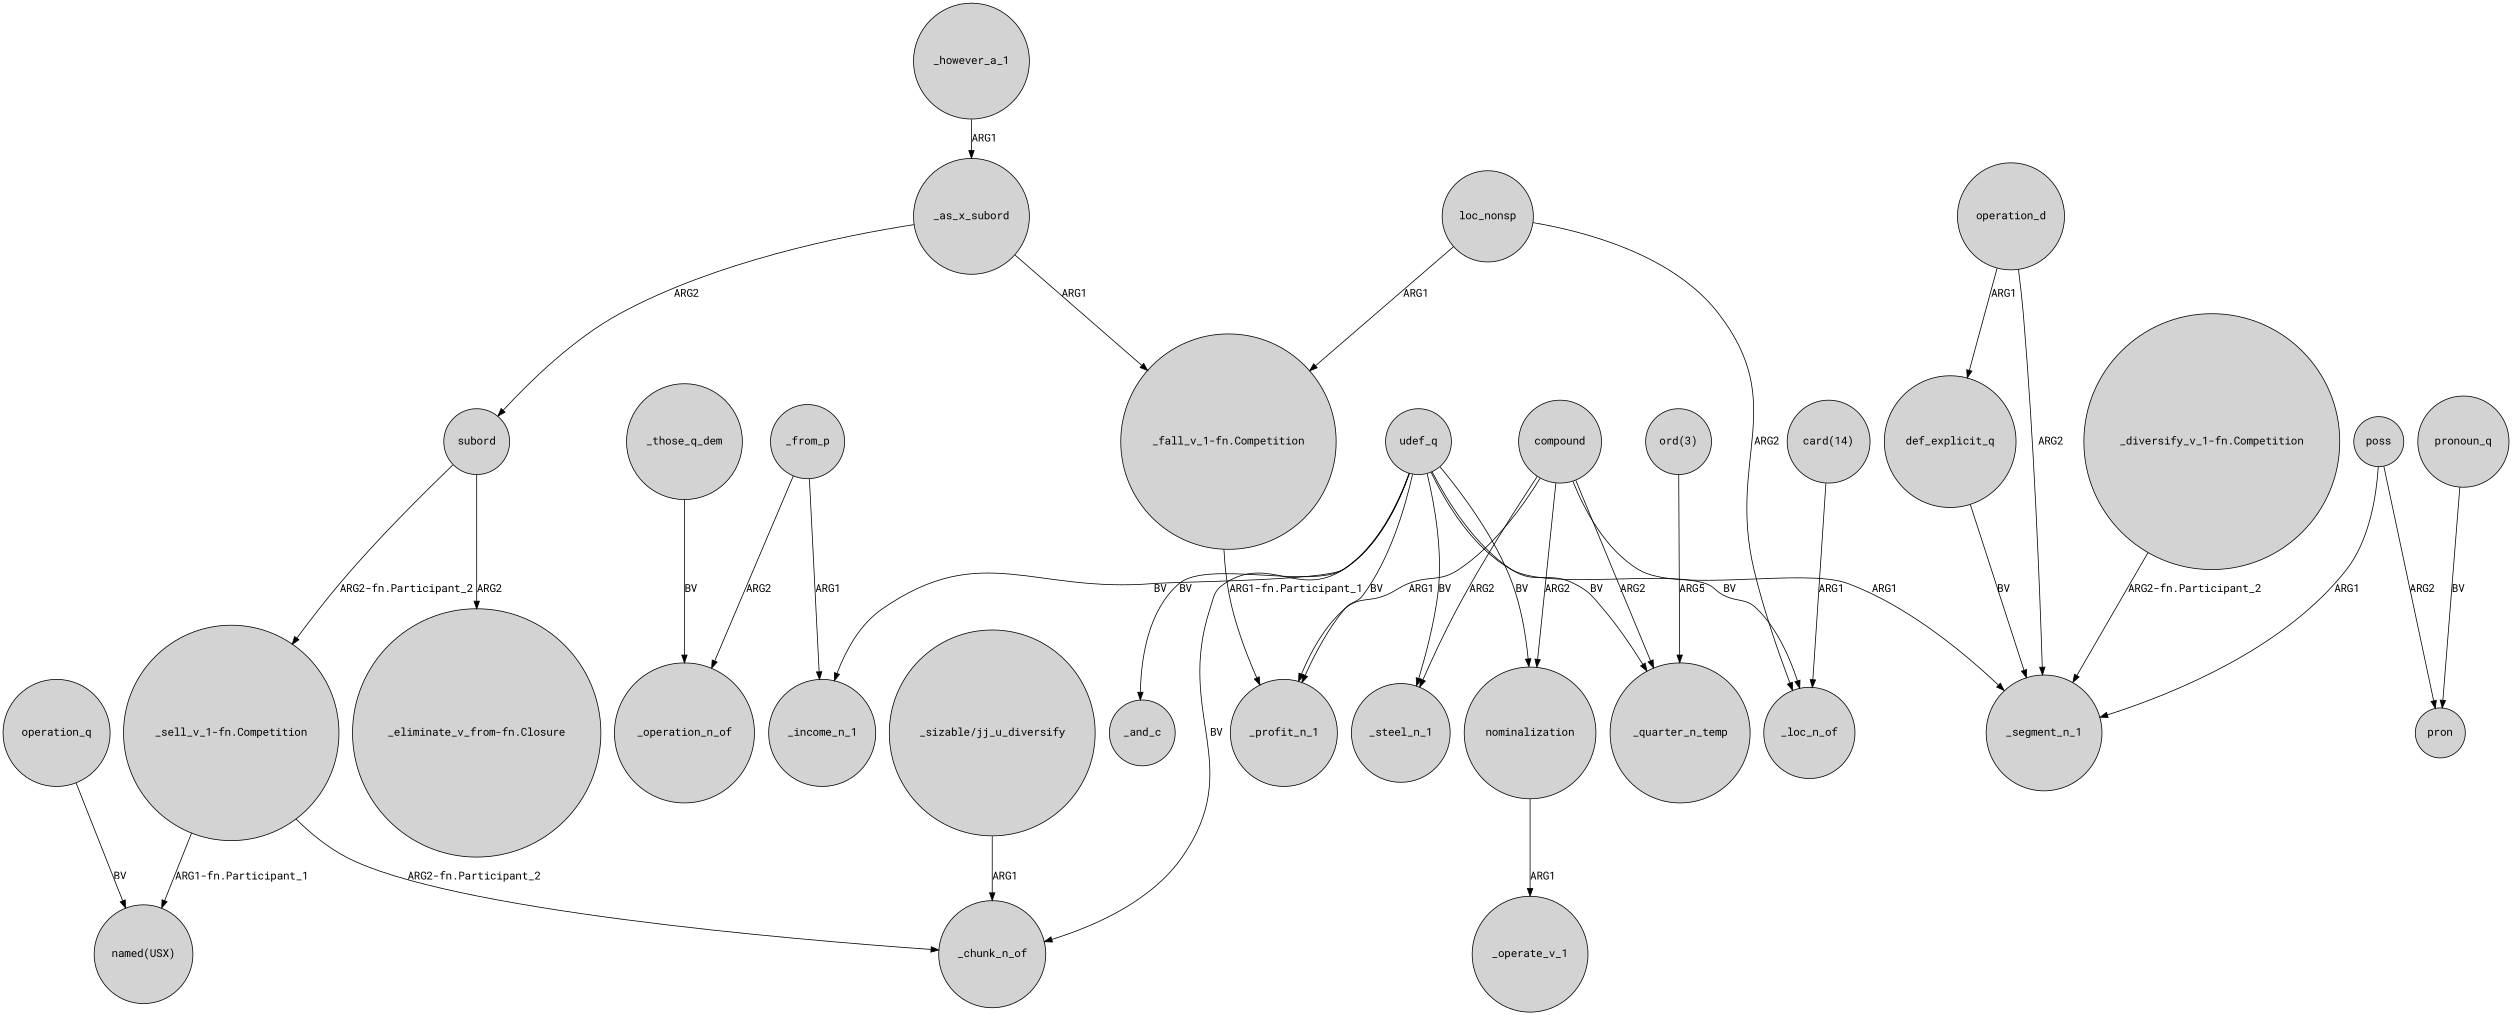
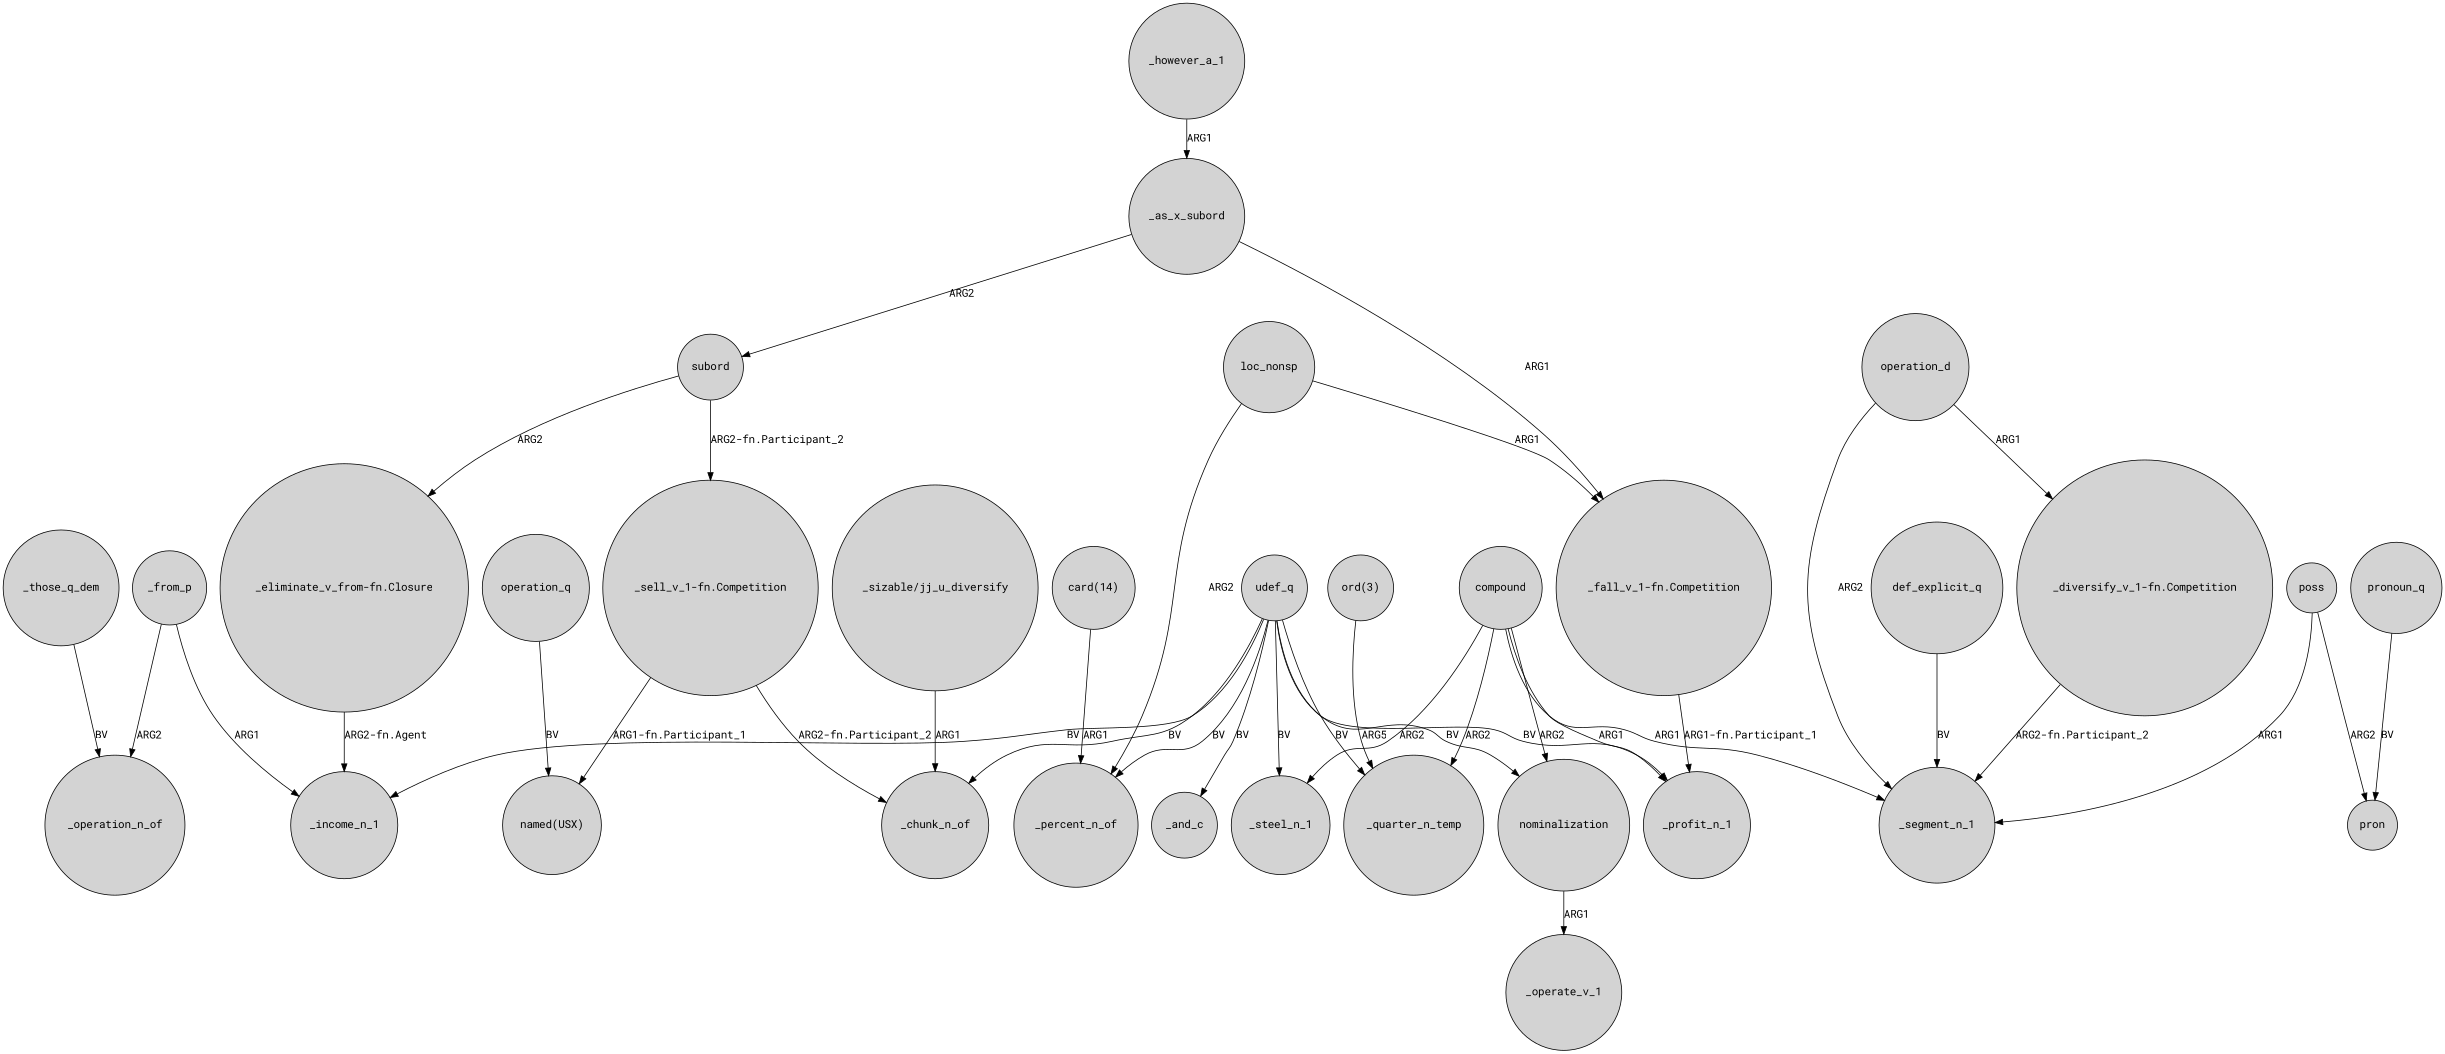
edge "operation_d" -> "def_explicit_q": now "operation_d" -> "_diversify_v_1-fn.Competition"
node "_loc_n_of": label "_loc_n_of" -> "_percent_n_of"
edge "_eliminate_v_from-fn.Closure" -> "_income_n_1": added, label "ARG2-fn.Agent"
